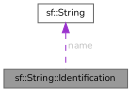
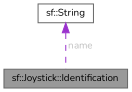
node "sf::String::Identification": label "sf::String::Identification" -> "sf::Joystick::Identification"
